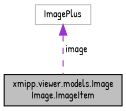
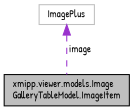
node "xmipp.viewer.models.Image Image.ImageItem": label "xmipp.viewer.models.Image Image.ImageItem" -> "xmipp.viewer.models.Image GalleryTableModel.ImageItem"
